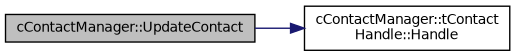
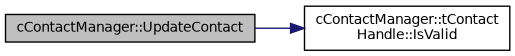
node "cContactManager::tContact Handle::Handle": label "cContactManager::tContact Handle::Handle" -> "cContactManager::tContact Handle::IsValid"
